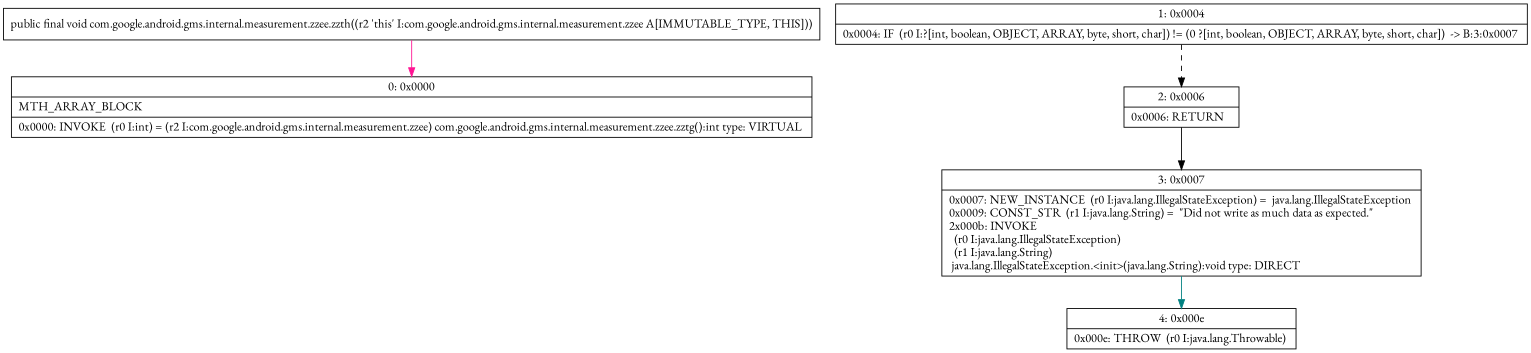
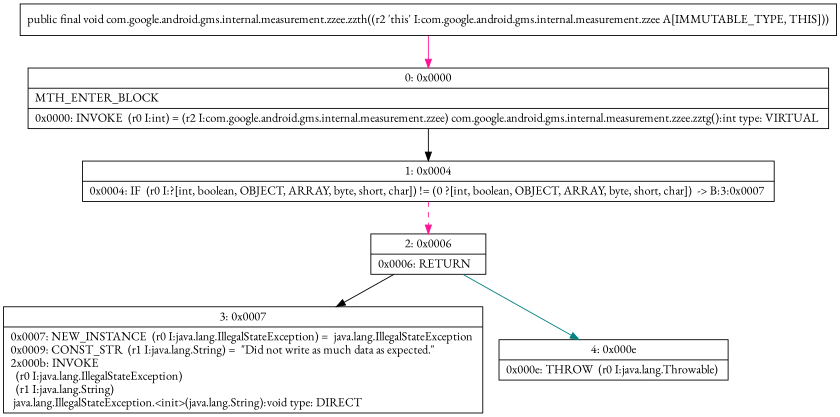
edge "1: 0x0004" -> "2: 0x0006": color black -> deeppink
node "0: 0x0000": text "MTH_ARRAY_BLOCK" -> "MTH_ENTER_BLOCK"
edge "0: 0x0000" -> "1: 0x0004": added
edge "3: 0x0007" -> "4: 0x000e": now "2: 0x0006" -> "4: 0x000e"
